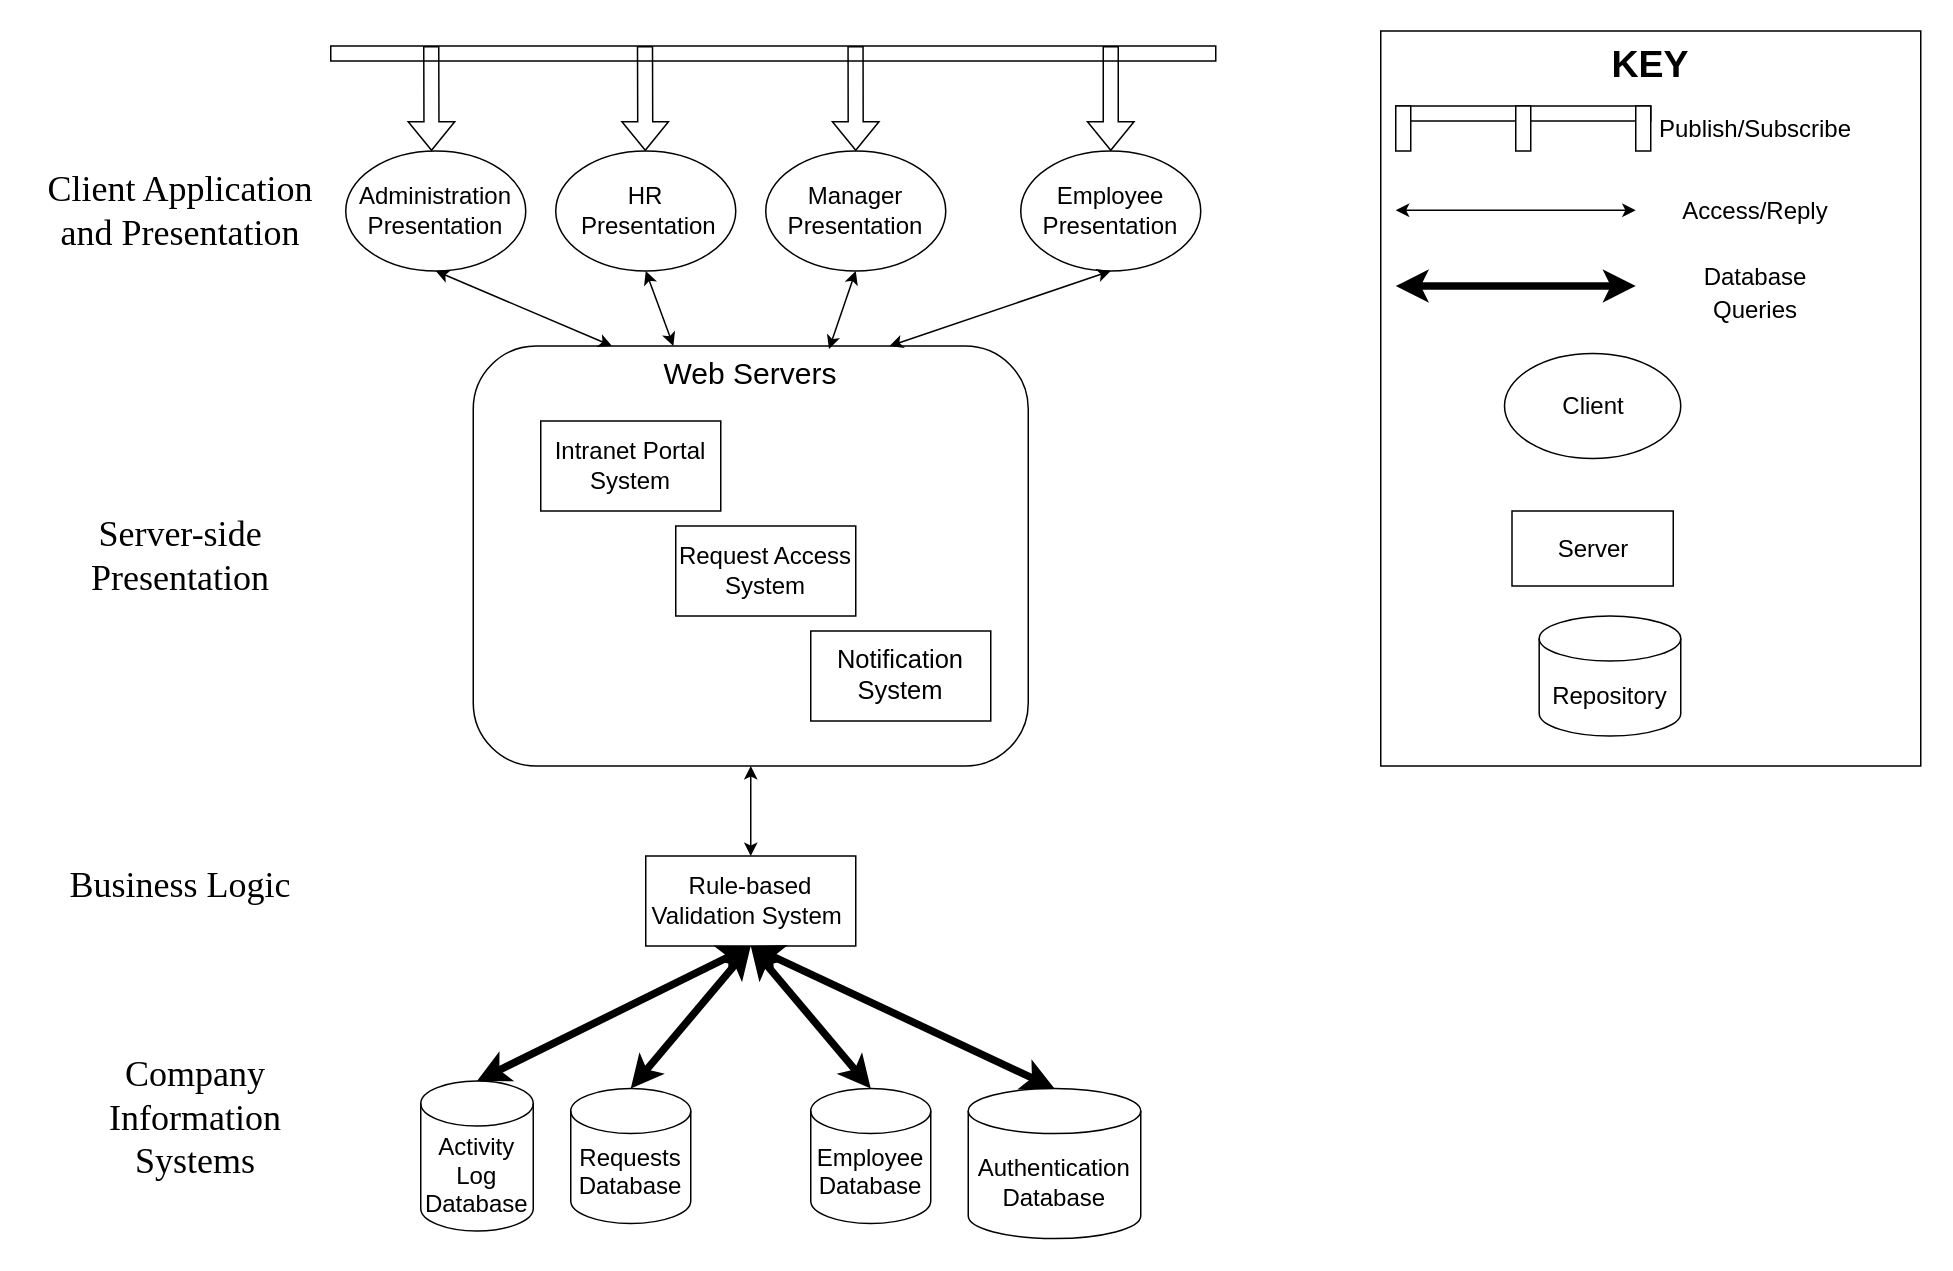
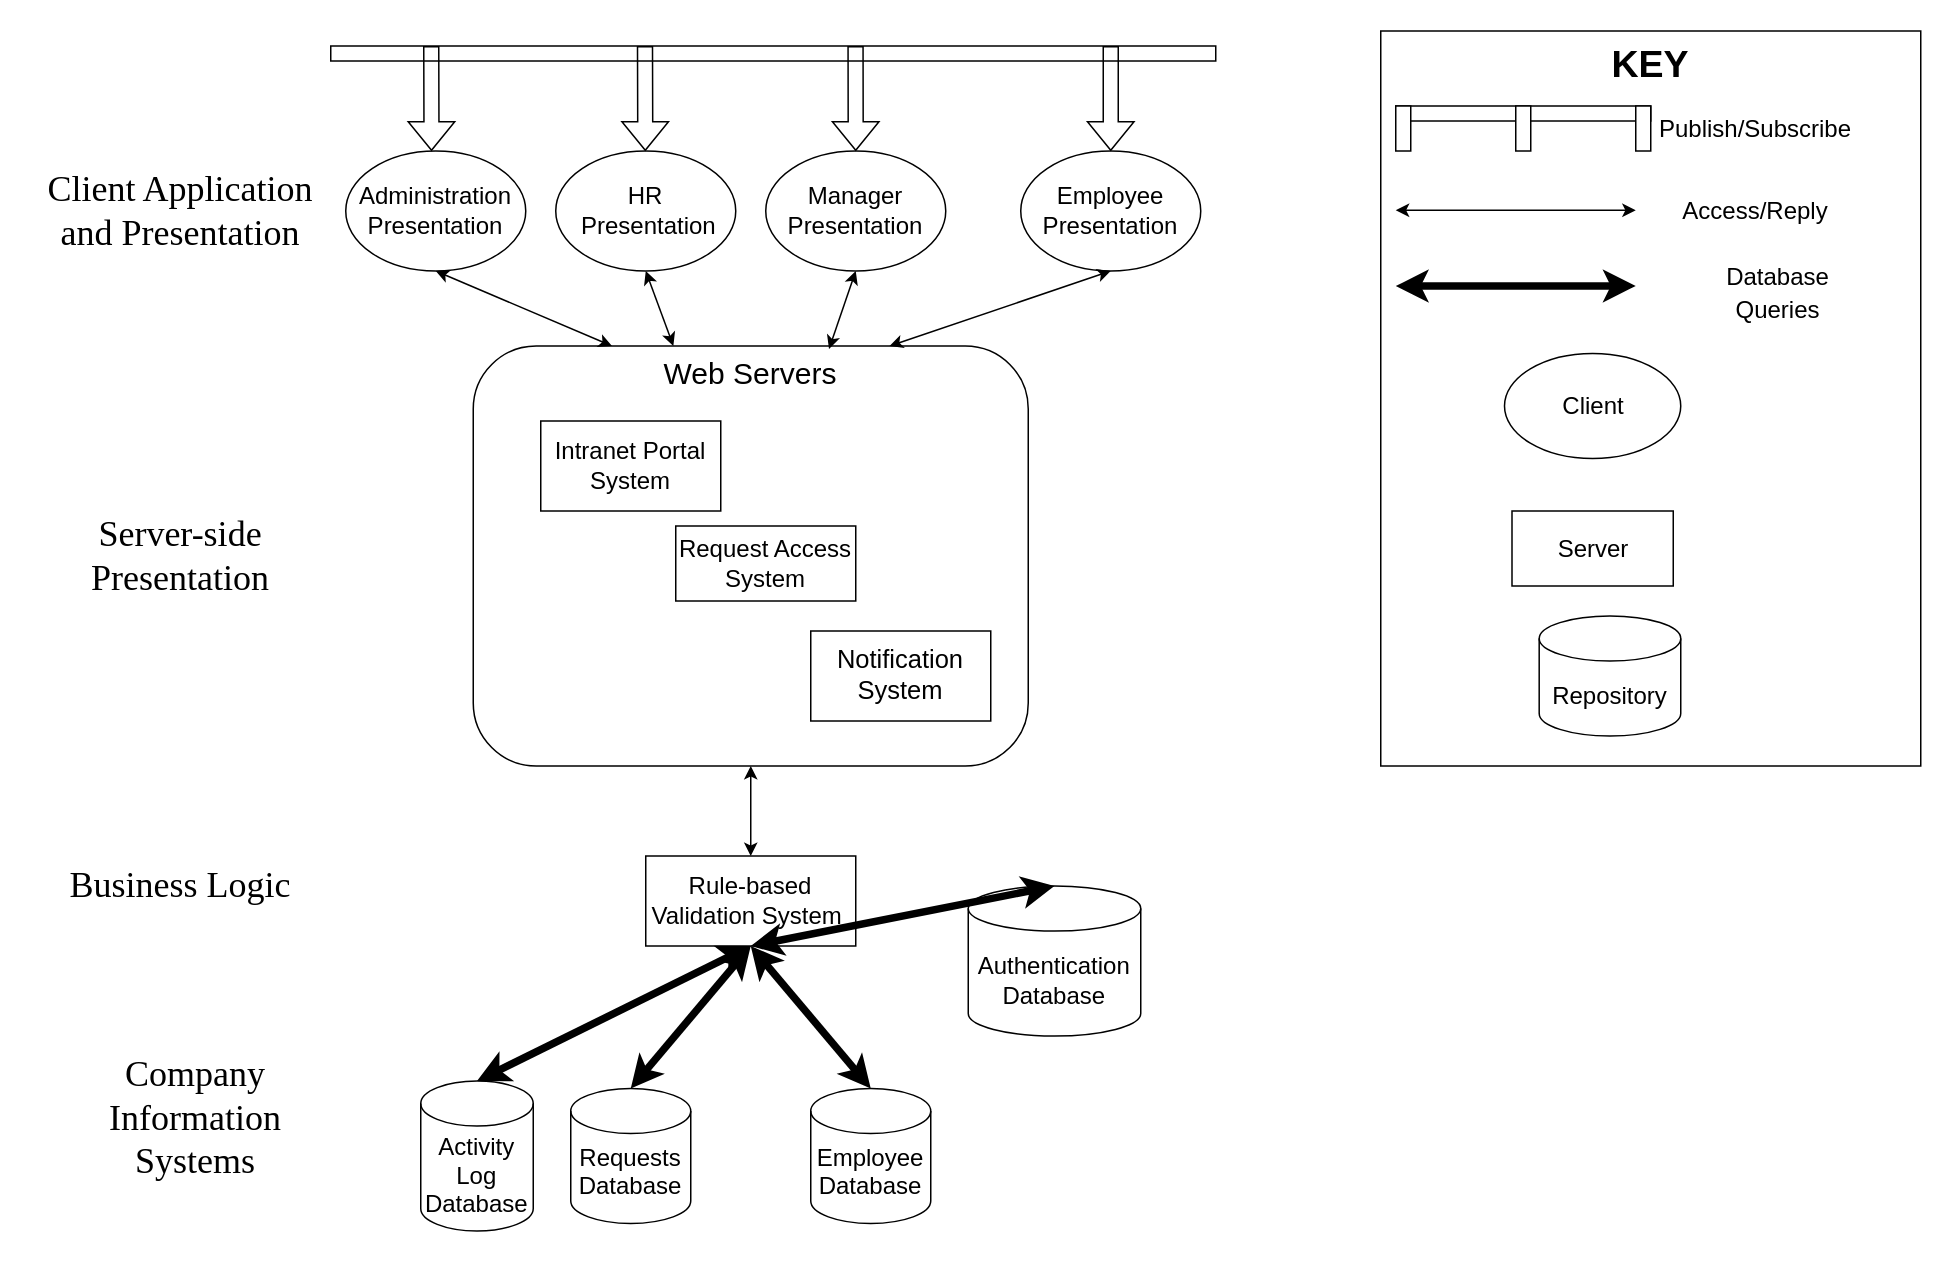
node "Database Queries": moved (1756, 293) -> (1778, 293)
node "Request Access System": size 180x90 -> 180x75
node "Authentication Database": moved (1055, 1163) -> (1055, 961)
